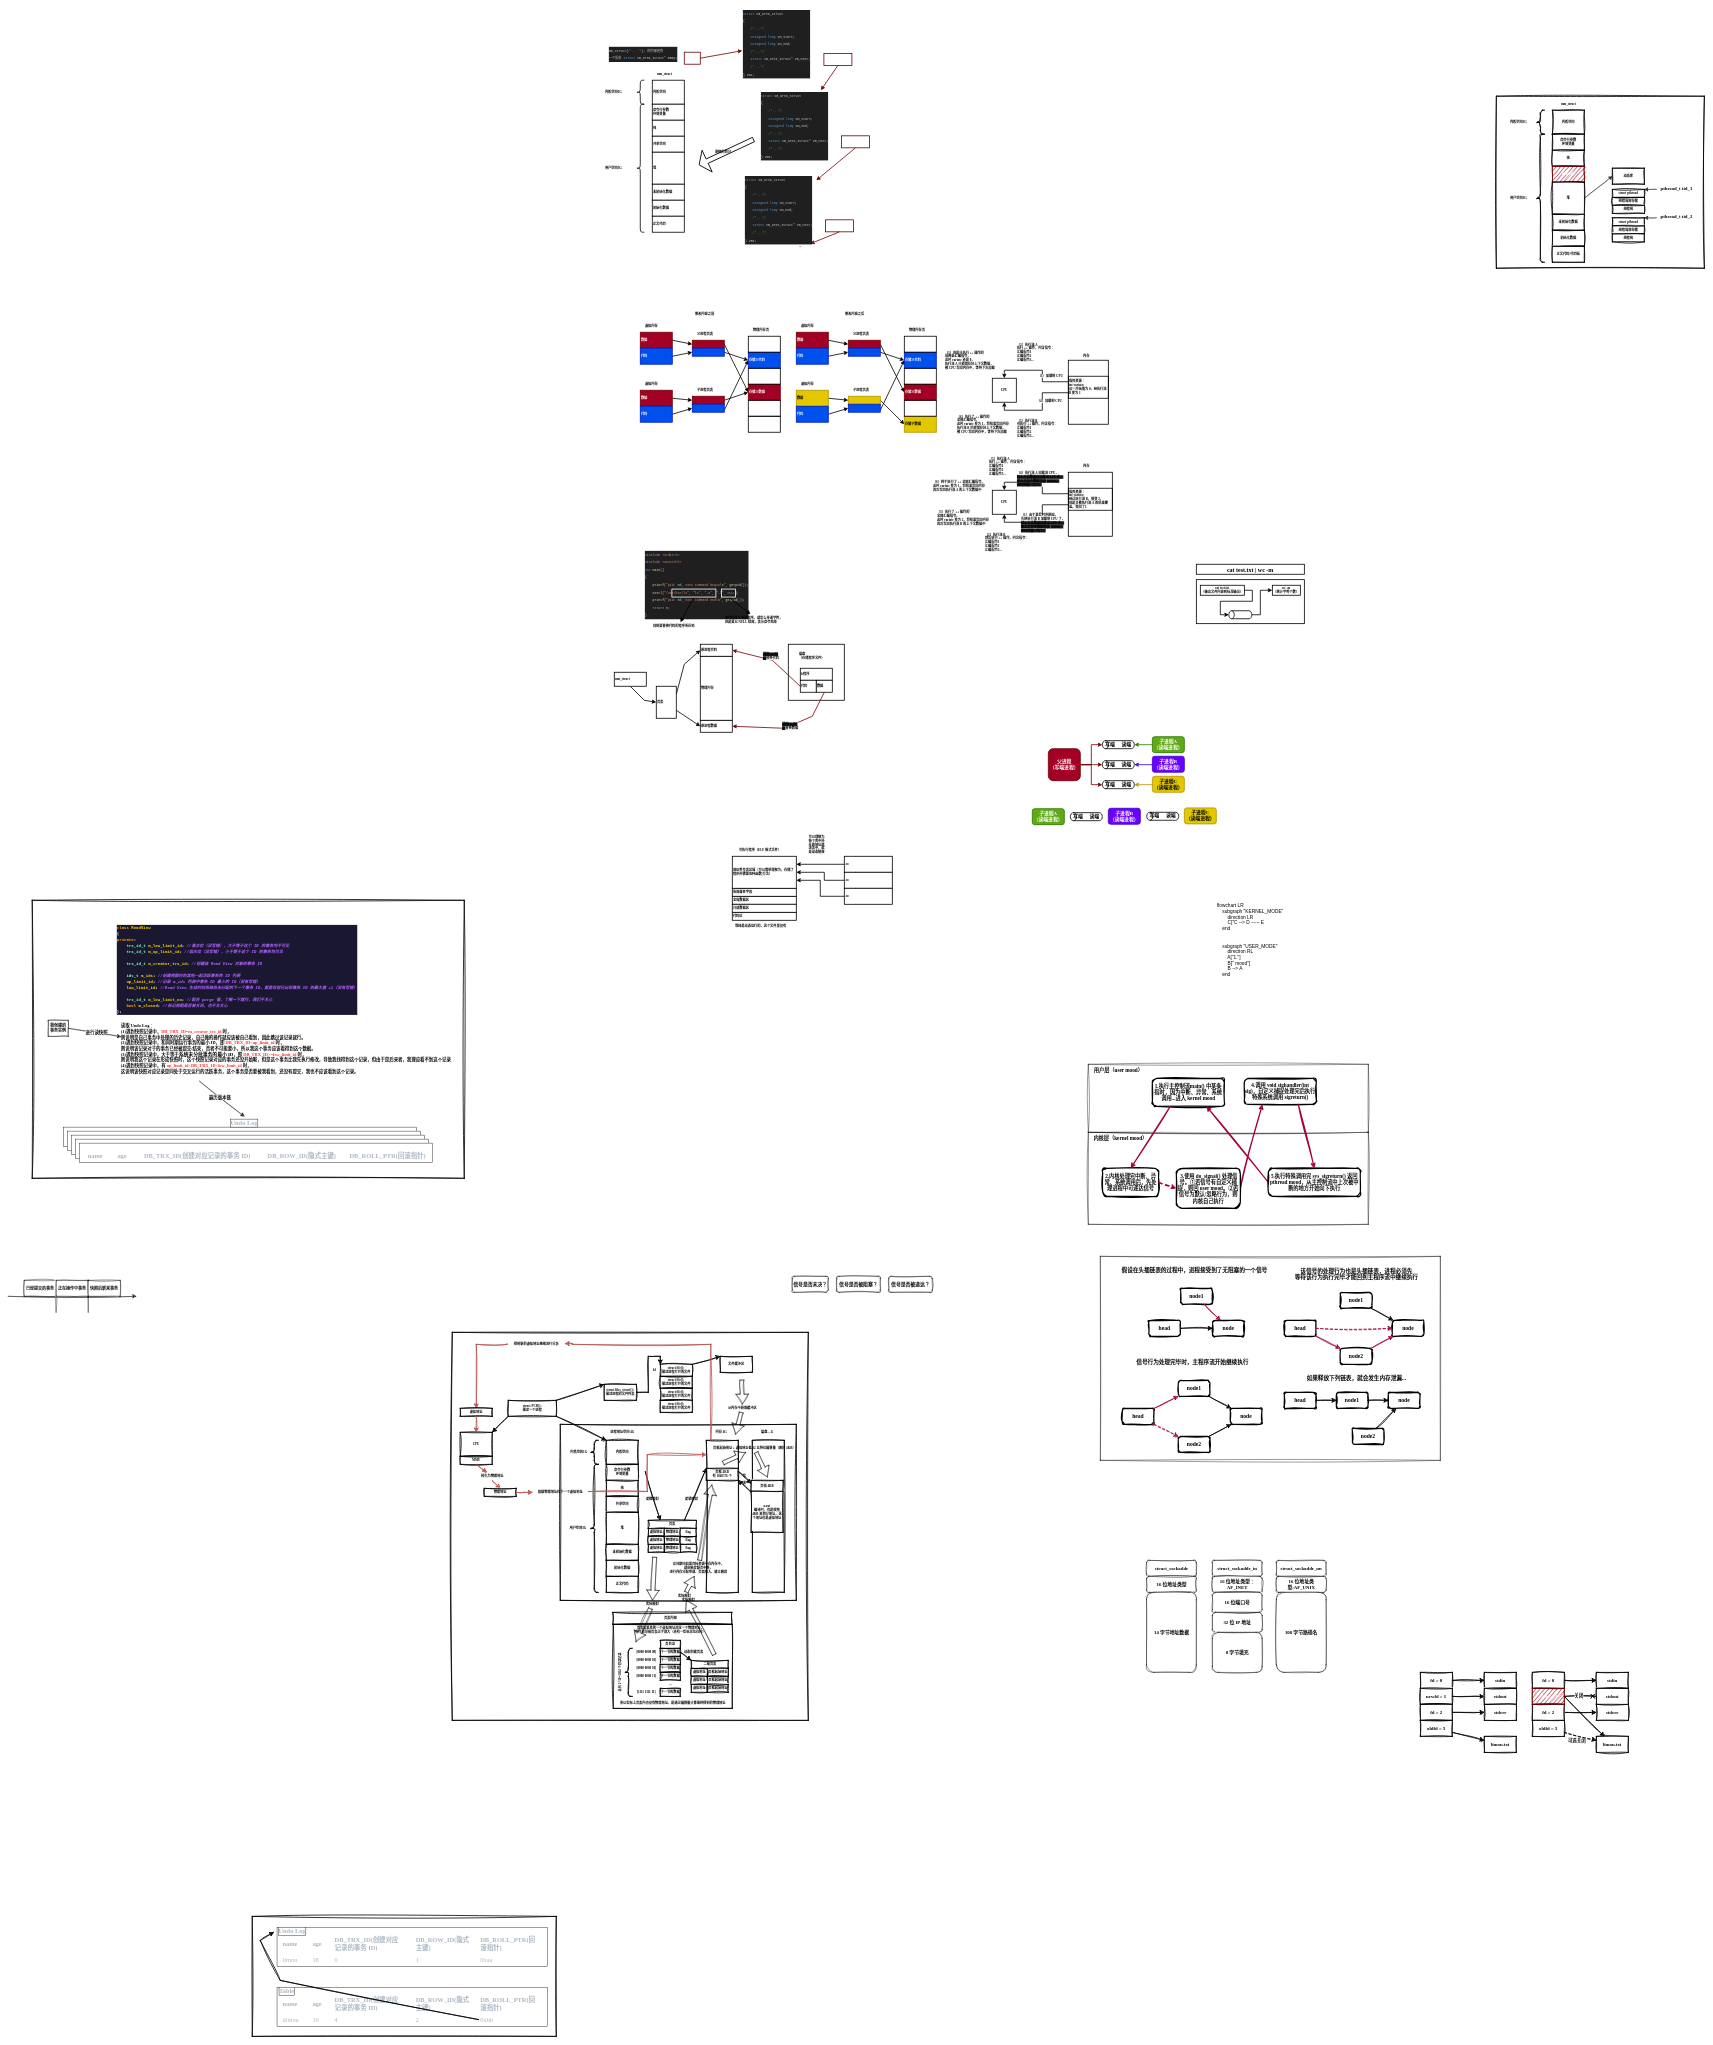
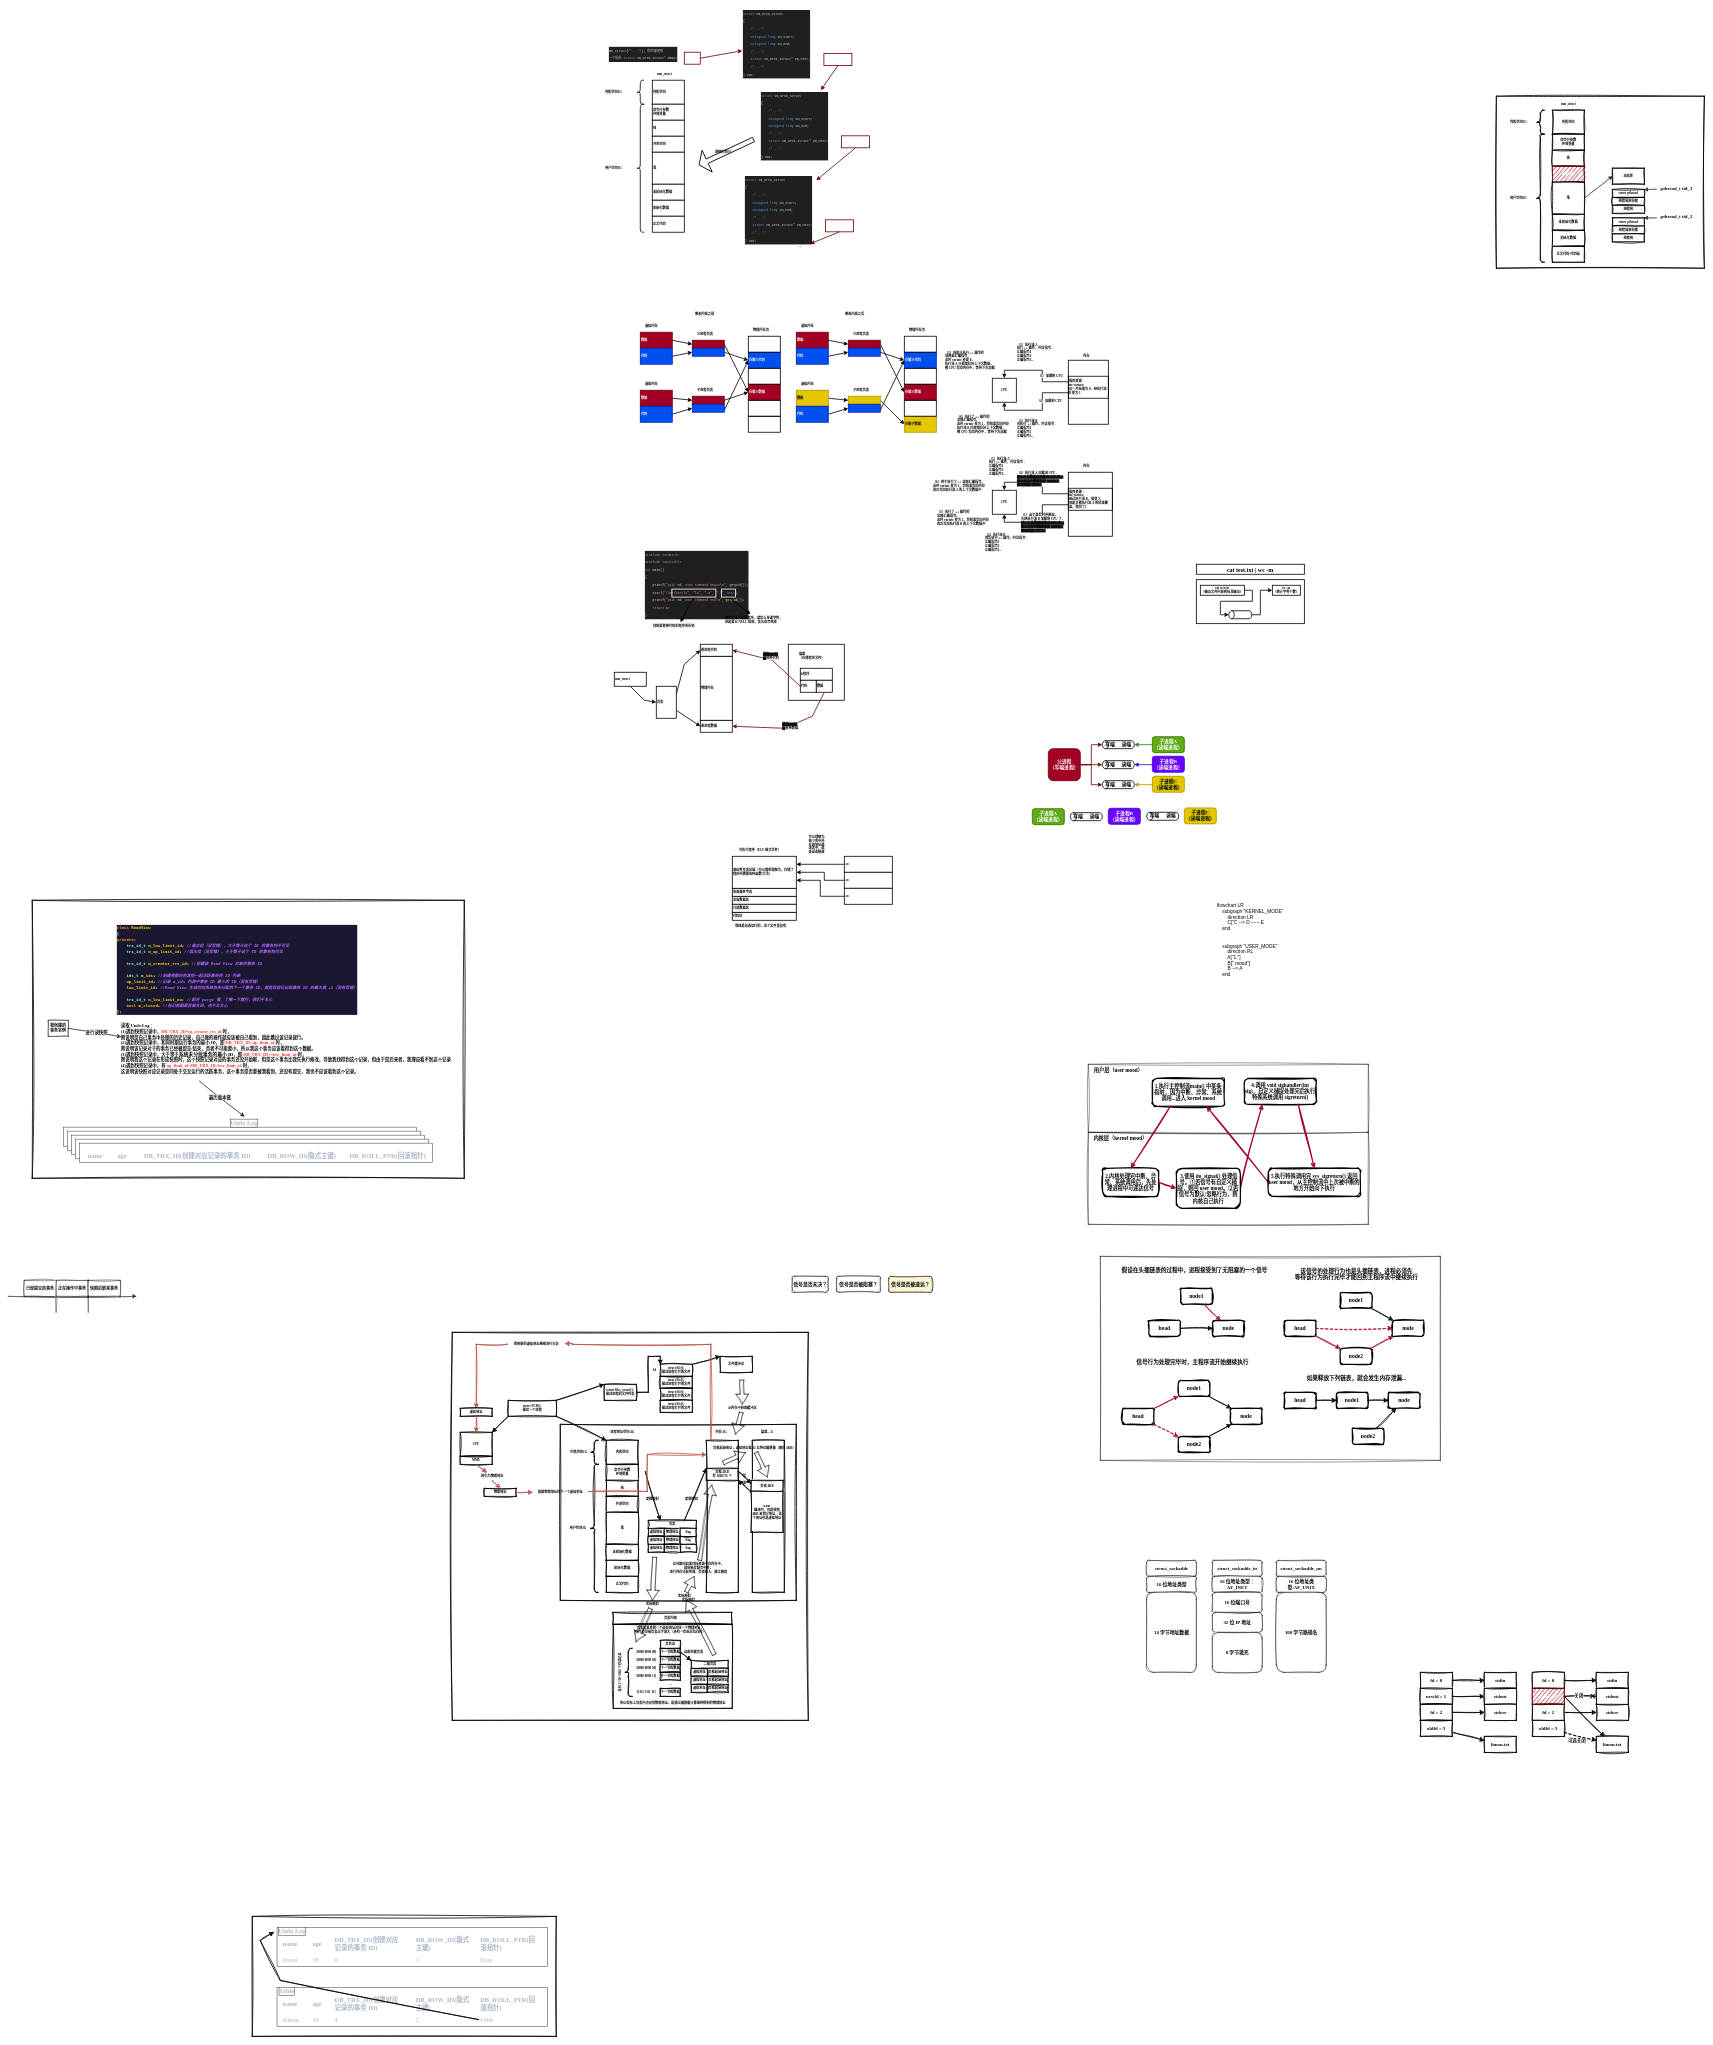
node "5.执行特殊调用完 sys_sigreturn() 返回 pthread mood，从主控制流中上次被中断的地方开始向下执行": label "5.执行特殊调用完 sys_sigreturn() 返回 pthread mood，从主控制流中上次被中断的地方开始向下执行" -> "5.执行特殊调用完 sys_sigreturn() 返回 user mood，从主控制流中上次被中断的地方开始向下执行"
edge "2.内核处理完中断、异常、系统调用后，先处理进程中可递达信号" -> "3.使用 do_signal() 处理信号。①若信号有自定义捕捉，则回 user mood。②若信号为默认/忽略行为，则内核自己执行": style dashed -> solid
node "信号是否被递达？": fillcolor #ffffff -> #e3c800
